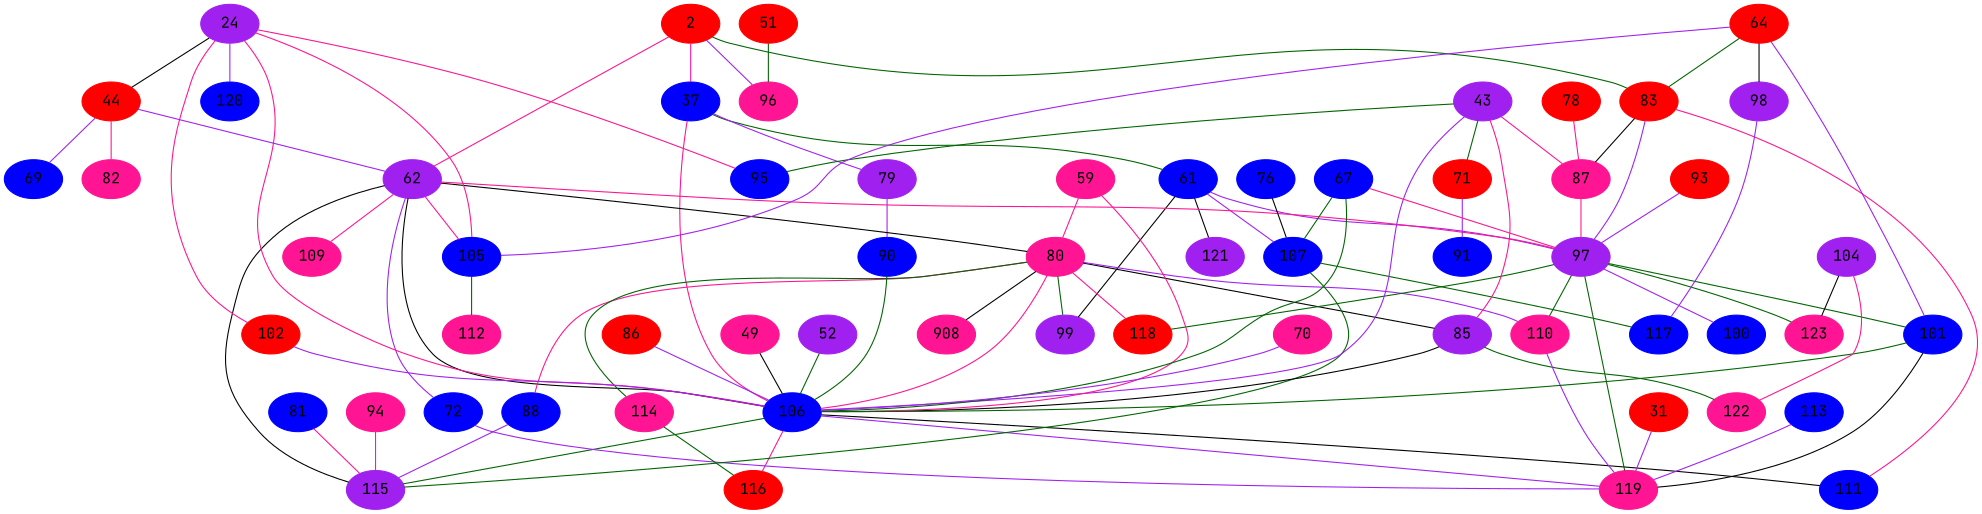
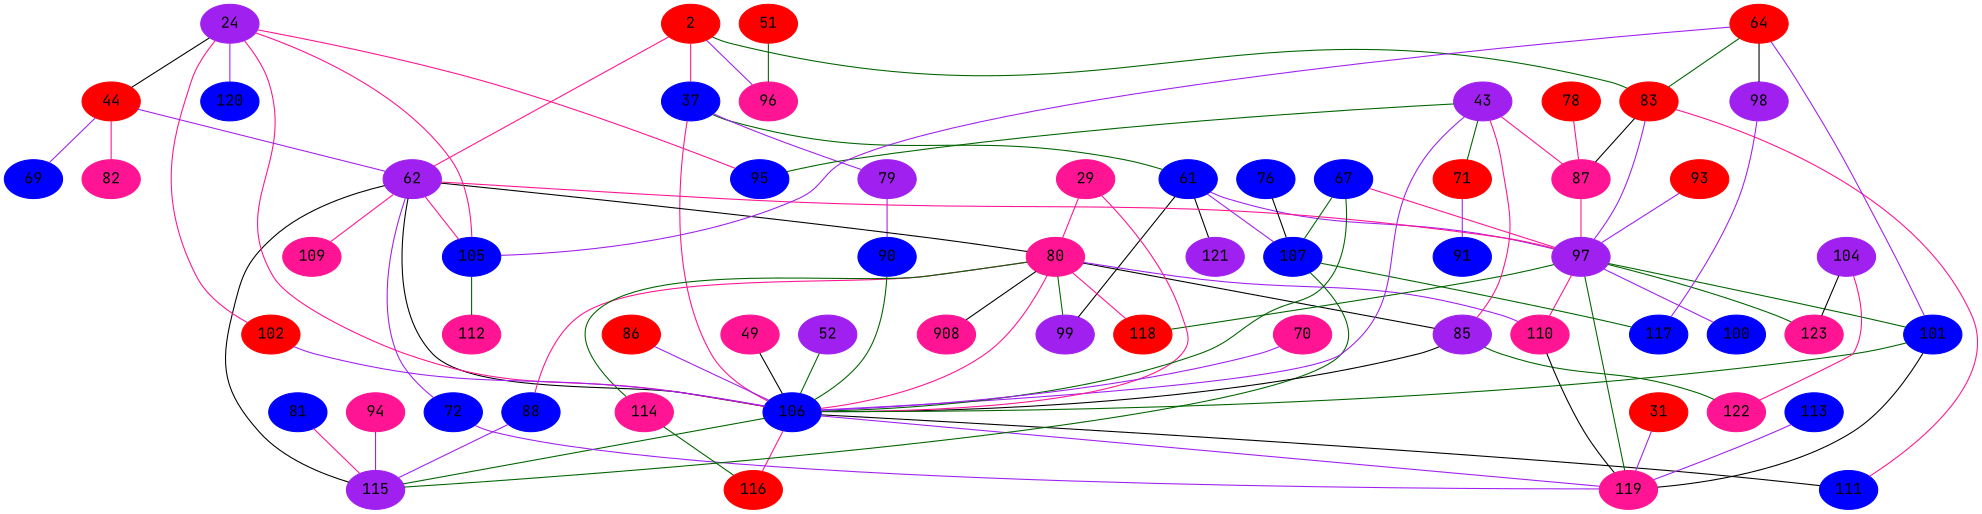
node "59": label "59" -> "29"
edge "97" -- "110": color darkgreen -> deeppink
edge "110" -- "119": color purple -> black
edge "94" -- "115": color deeppink -> purple
